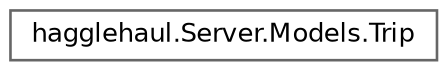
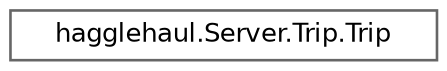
node "hagglehaul.Server.Models.Trip": label "hagglehaul.Server.Models.Trip" -> "hagglehaul.Server.Trip.Trip"
